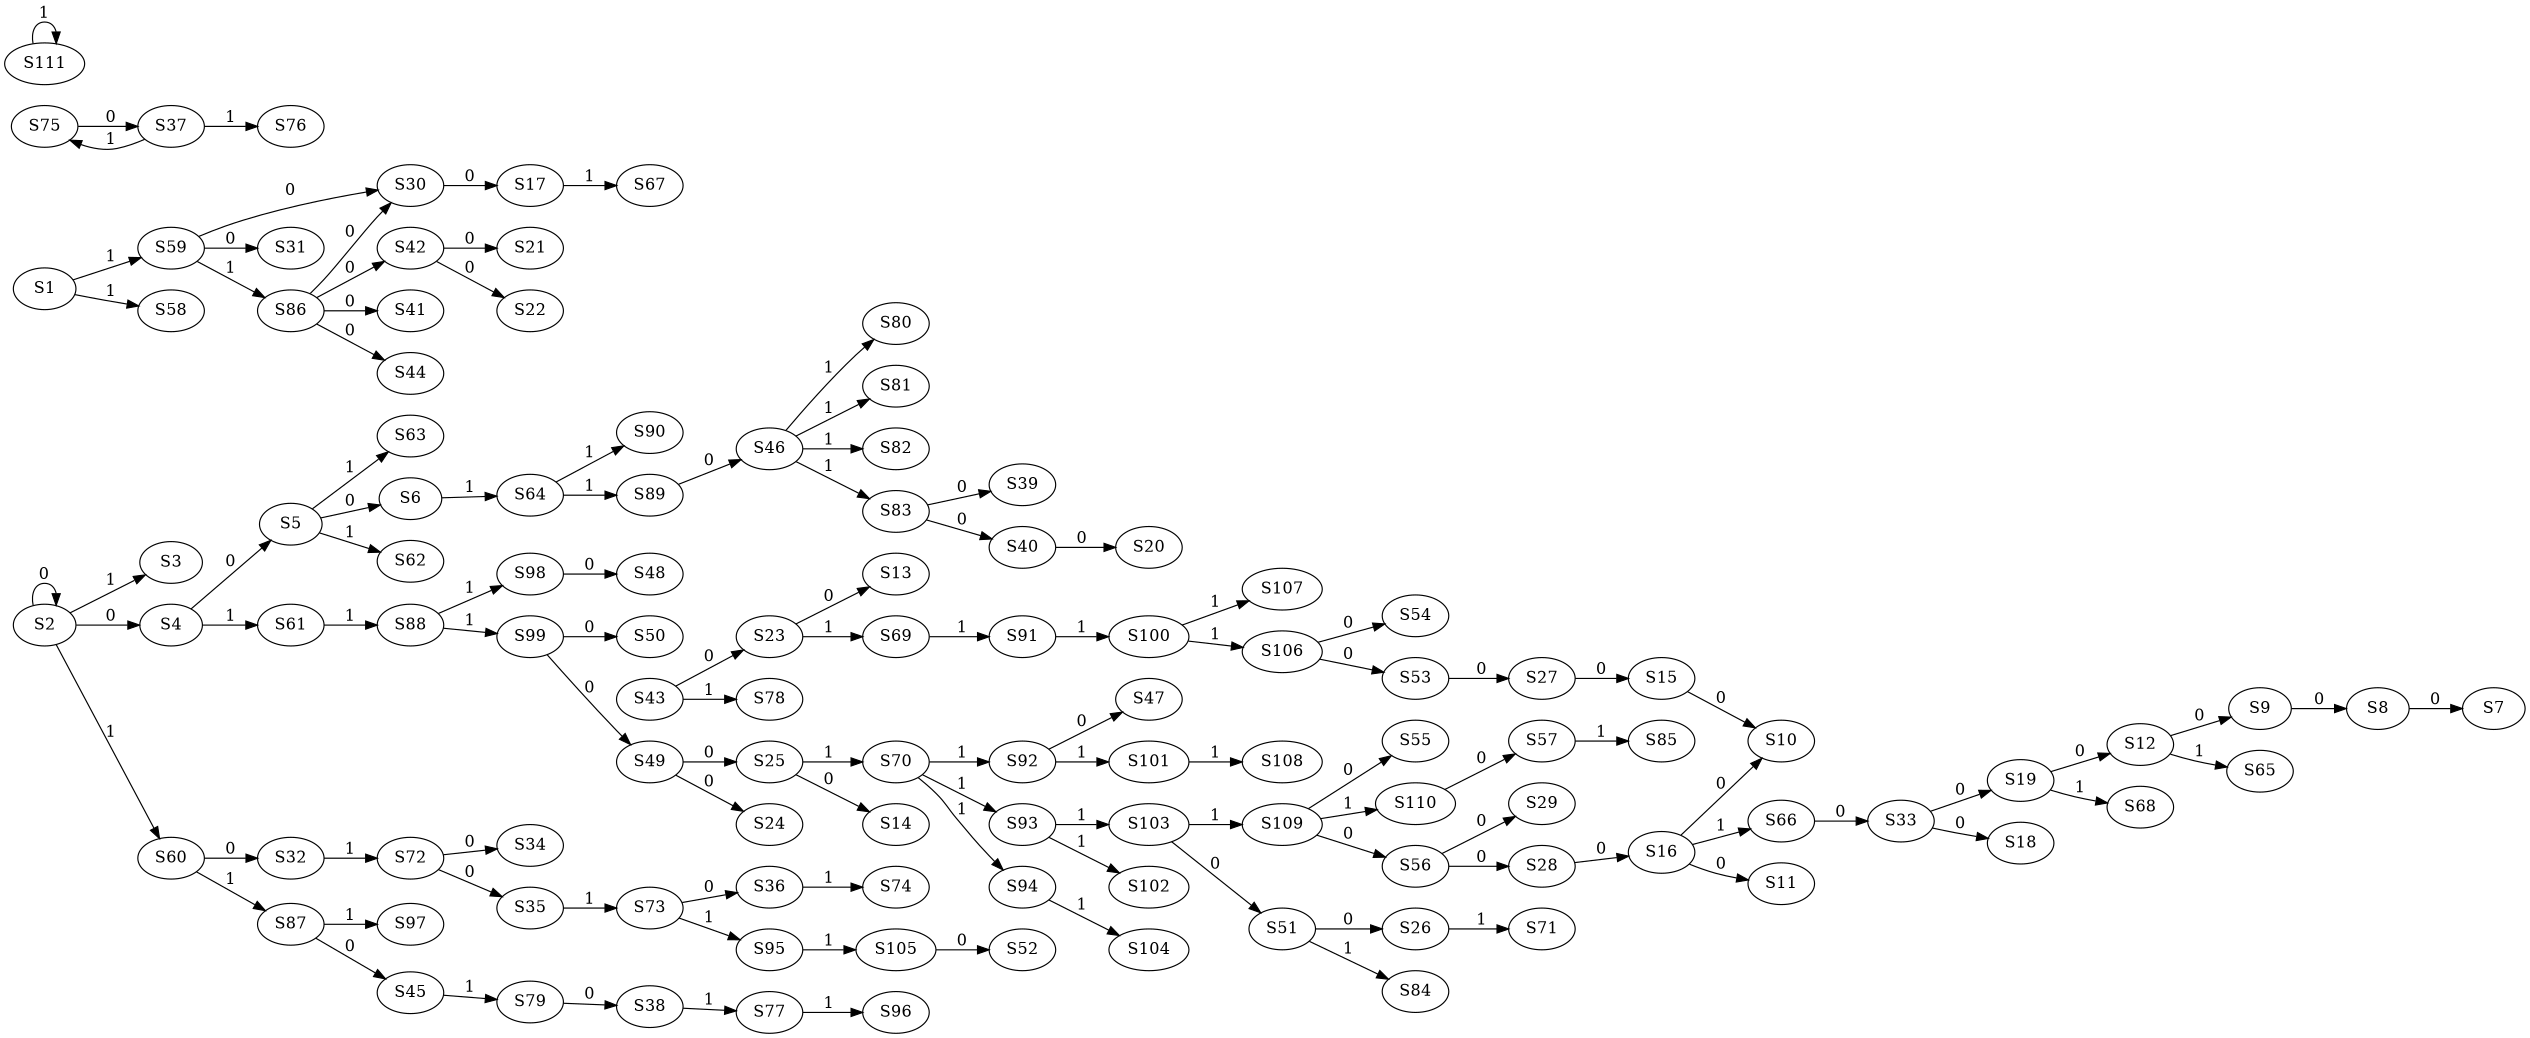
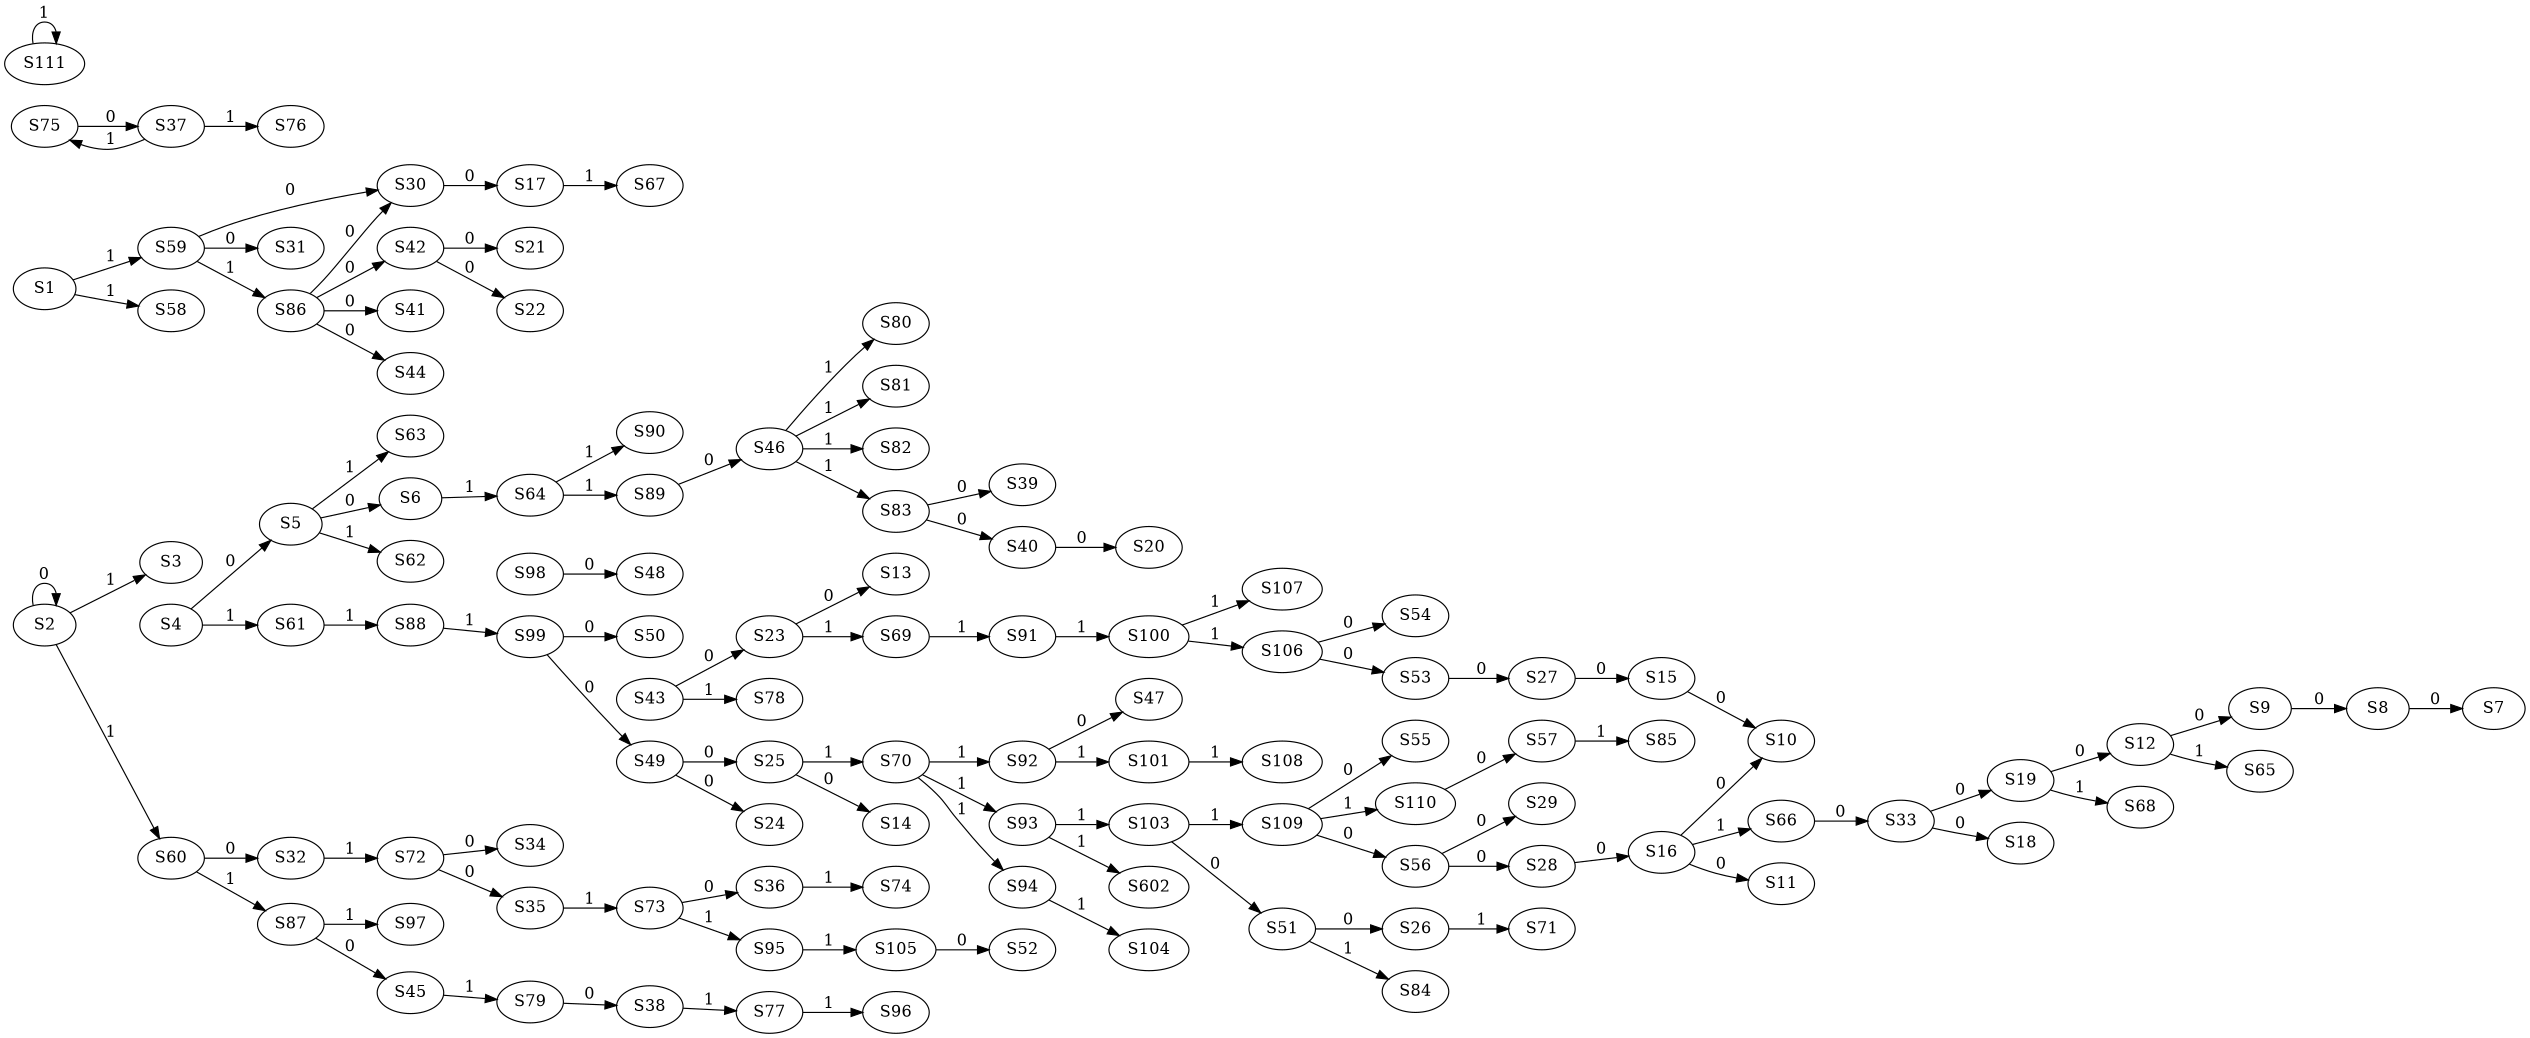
edge "S88" -> "S98": removed, label "1"
edge "S2" -> "S4": removed, label "0"
node "S102": label "S102" -> "S602"
